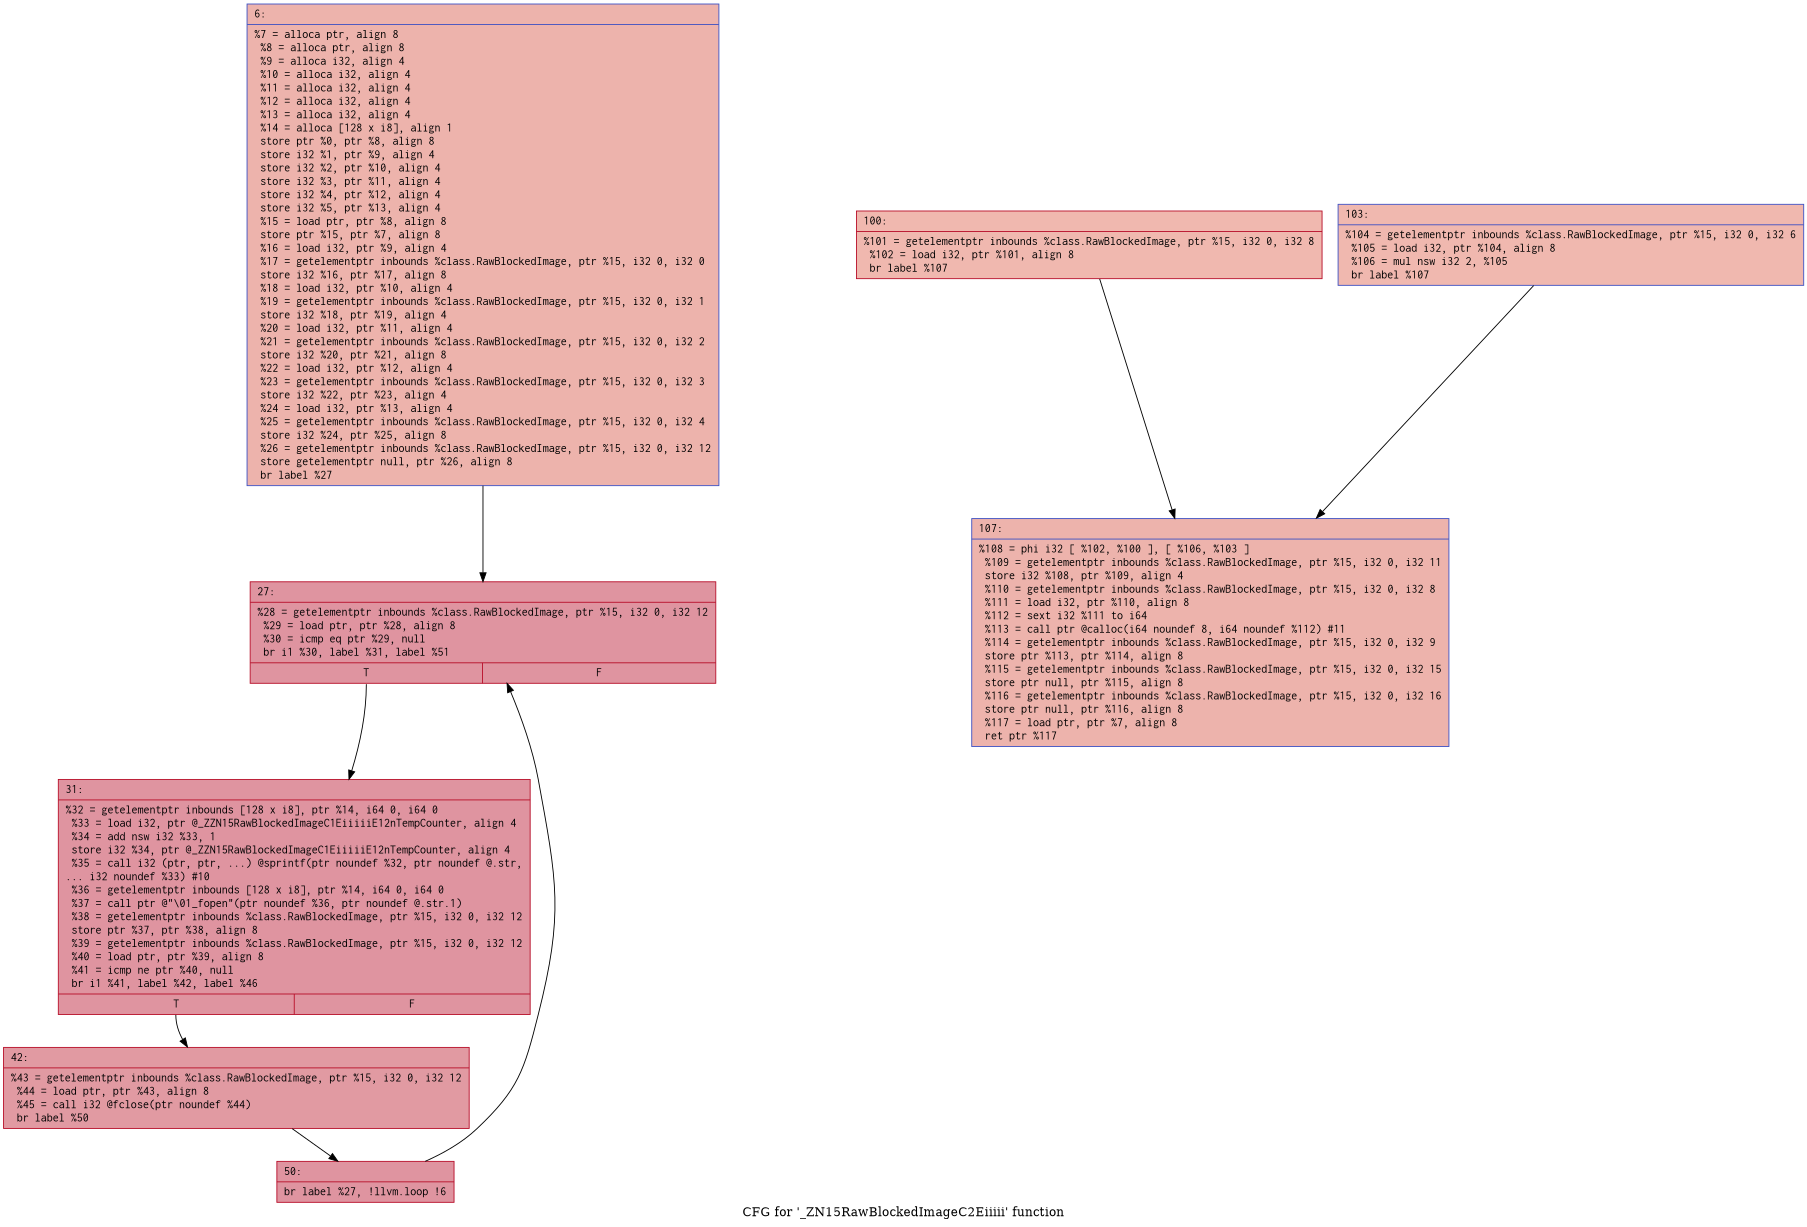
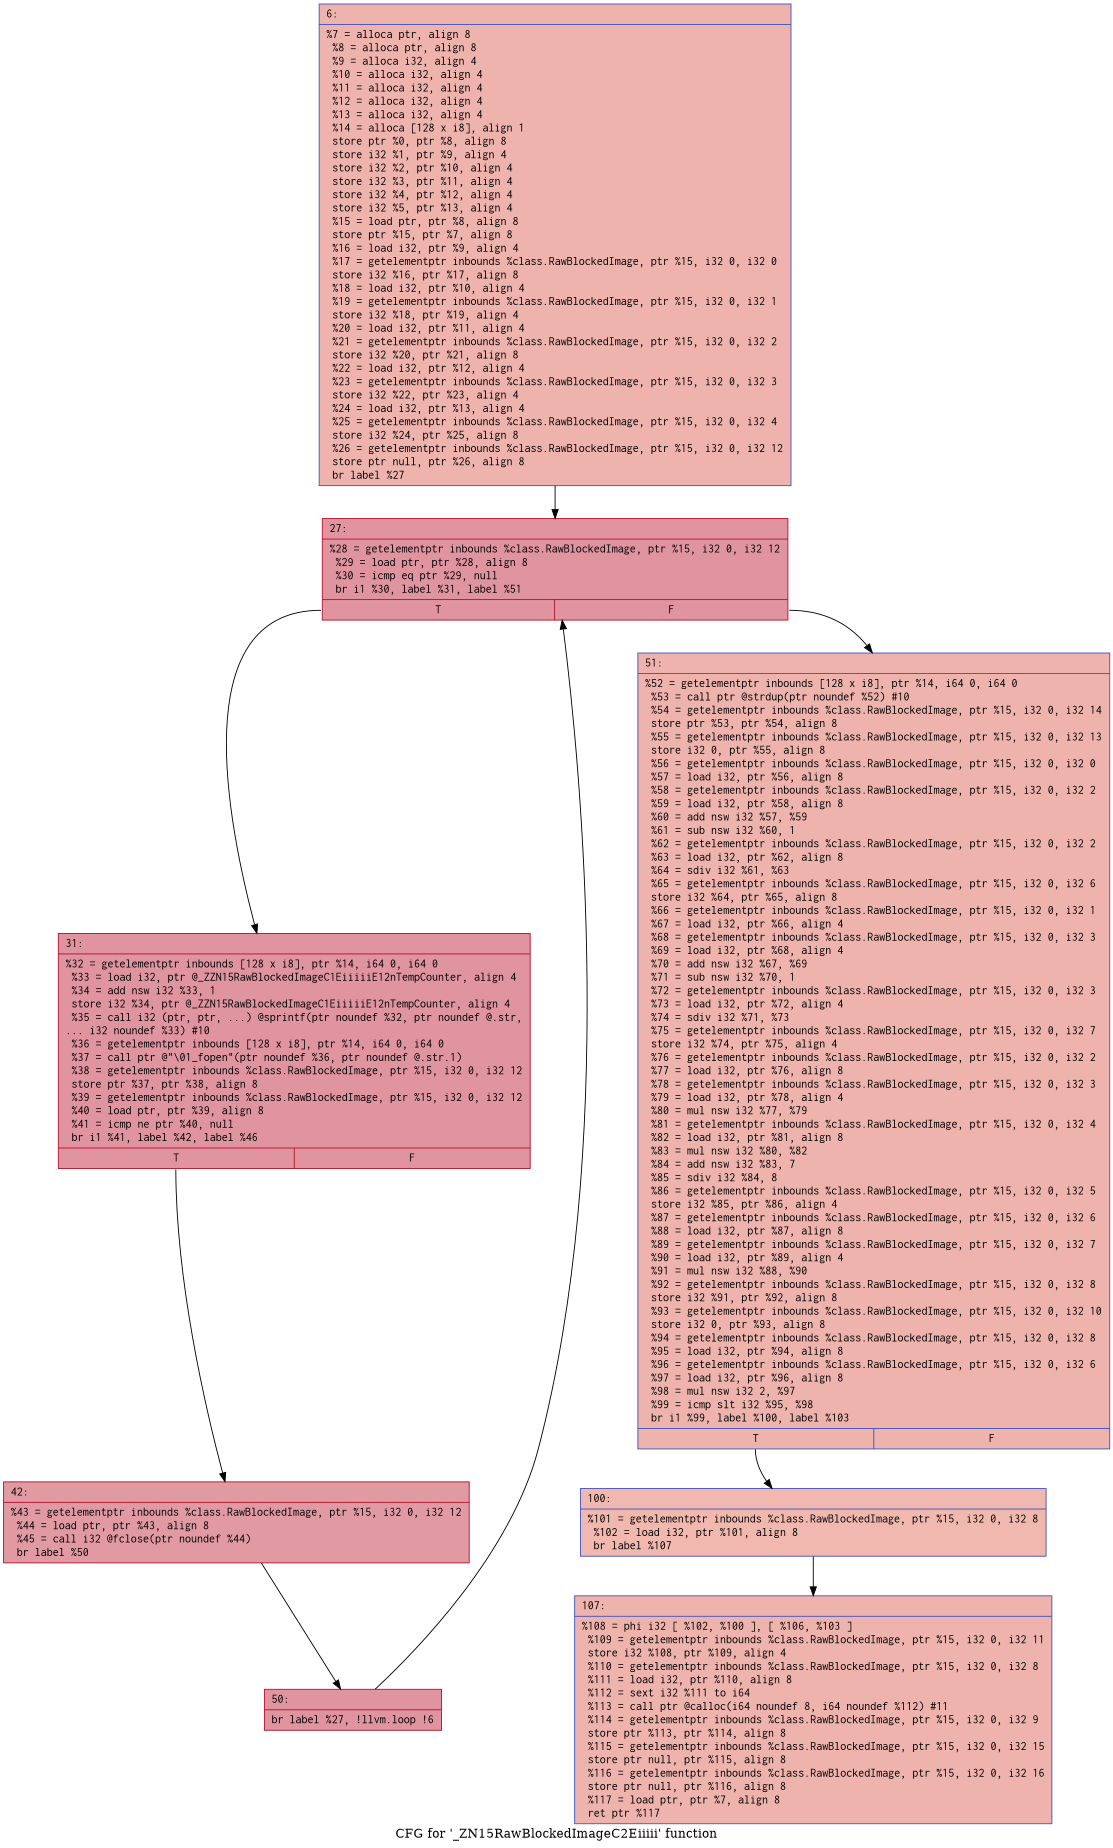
node "100:": color #b70d28ff -> #3d50c3ff
node "103:": removed
node "6:": text "store getelementptr null, ptr %26, align 8" -> "store ptr null, ptr %26, align 8"
node "51:": added
